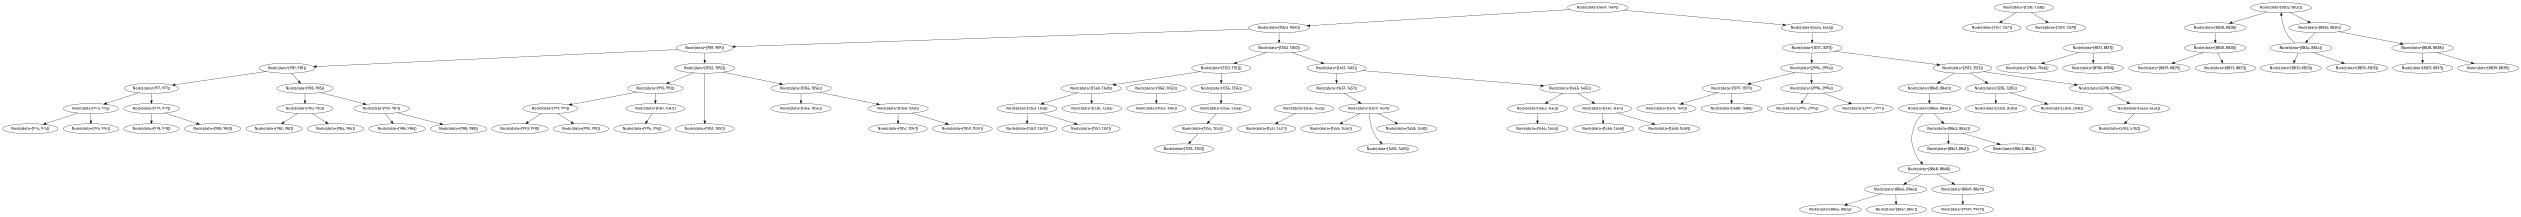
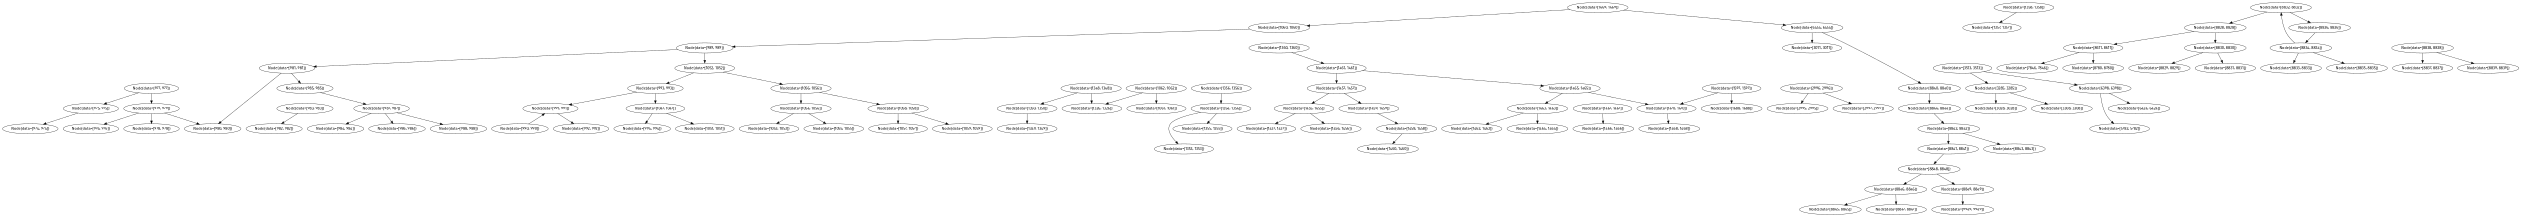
node "Node{data=[1359, 1359]}": removed
edge "Node{data=[1060, 1060]}" -> "Node{data=[1360, 1360]}": removed
edge "Node{data=[8828, 8828]}" -> "Node{data=[8611, 8611]}": added
edge "Node{data=[8836, 8836]}" -> "Node{data=[8838, 8838]}": removed
edge "Node{data=[3011, 3011]}" -> "Node{data=[3513, 3513]}": removed
node "Node{data=[1352, 1352]}": removed
node "Node{data=[2994, 2994]}": removed
edge "Node{data=[981, 981]}" -> "Node{data=[977, 977]}": now "Node{data=[981, 981]}" -> "Node{data=[980, 980]}"
edge "Node{data=[3513, 3513]}" -> "Node{data=[8840, 8840]}": now "Node{data=[6454, 6454]}" -> "Node{data=[8840, 8840]}"
edge "Node{data=[985, 985]}" -> "Node{data=[983, 983]}": removed
edge "Node{data=[1052, 1052]}" -> "Node{data=[1051, 1051]}": now "Node{data=[1047, 1047]}" -> "Node{data=[1051, 1051]}"
edge "Node{data=[1062, 1062]}" -> "Node{data=[1326, 1326]}": added
edge "Node{data=[1457, 1457]}" -> "Node{data=[1455, 1455]}": added
edge "Node{data=[1465, 1465]}" -> "Node{data=[1467, 1467]}": now "Node{data=[1465, 1465]}" -> "Node{data=[1470, 1470]}"
edge "Node{data=[975, 975]}" -> "Node{data=[976, 976]}": now "Node{data=[979, 979]}" -> "Node{data=[976, 976]}"
edge "Node{data=[983, 983]}" -> "Node{data=[984, 984]}": now "Node{data=[987, 987]}" -> "Node{data=[984, 984]}"
edge "Node{data=[991, 991]}" -> "Node{data=[990, 990]}": reversed
edge "Node{data=[1459, 1459]}" -> "Node{data=[1456, 1456]}": now "Node{data=[1455, 1455]}" -> "Node{data=[1456, 1456]}"
edge "Node{data=[1467, 1467]}" -> "Node{data=[1468, 1468]}": now "Node{data=[1470, 1470]}" -> "Node{data=[1468, 1468]}"
edge "Node{data=[6424, 6424]}" -> "Node{data=[5782, 5782]}": now "Node{data=[6398, 6398]}" -> "Node{data=[5782, 5782]}"
node "Node{data=[1053, 1053]}": added
node "Node{data=[1055, 1055]}": added
node "Node{data=[1351, 1351]}": removed
edge "Node{data=[1459, 1459]}" -> "Node{data=[1460, 1460]}": now "Node{data=[1458, 1458]}" -> "Node{data=[1460, 1460]}"
node "Node{data=[1462, 1462]}": added
edge "Node{data=[8844, 8844]}" -> "Node{data=[8848, 8848]}": now "Node{data=[8841, 8841]}" -> "Node{data=[8848, 8848]}"
edge "Node{data=[1355, 1355]}" -> "Node{data=[1353, 1353]}": now "Node{data=[1354, 1354]}" -> "Node{data=[1353, 1353]}"
